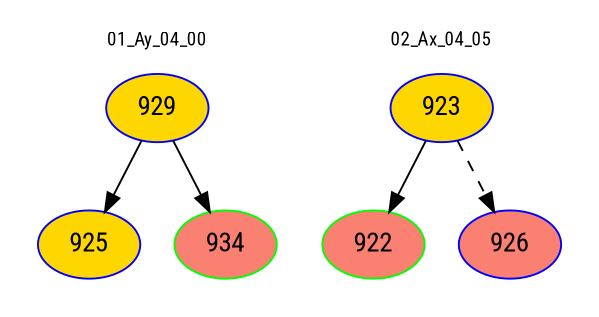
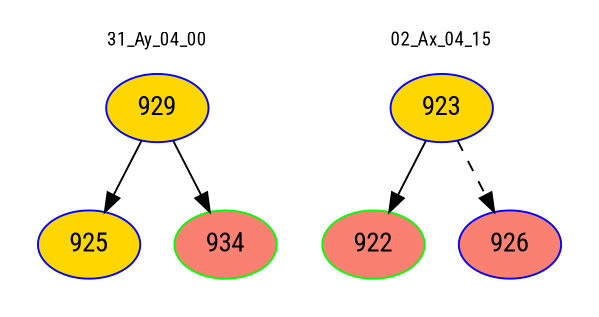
cluster "01_Ay_04_00": label "01_Ay_04_00" -> "31_Ay_04_00"
cluster "02_Ax_04_05": label "02_Ax_04_05" -> "02_Ax_04_15"
